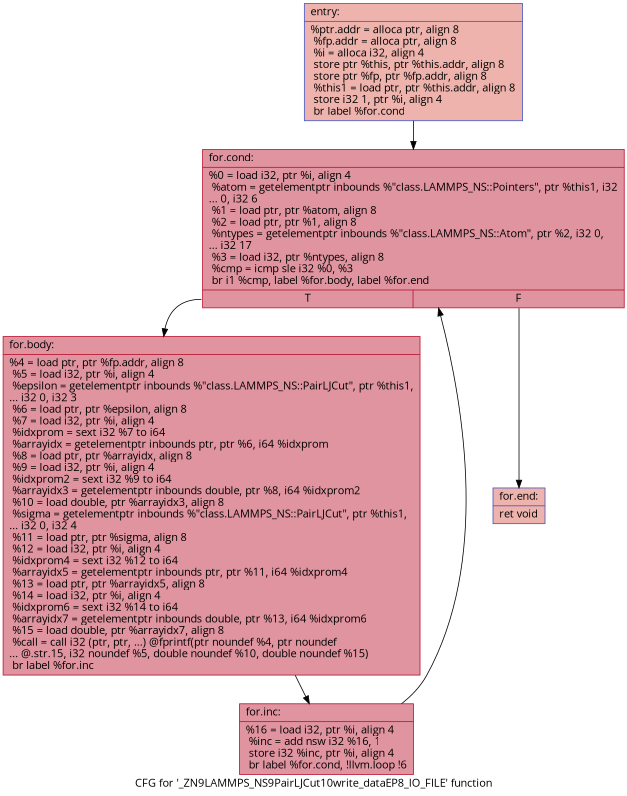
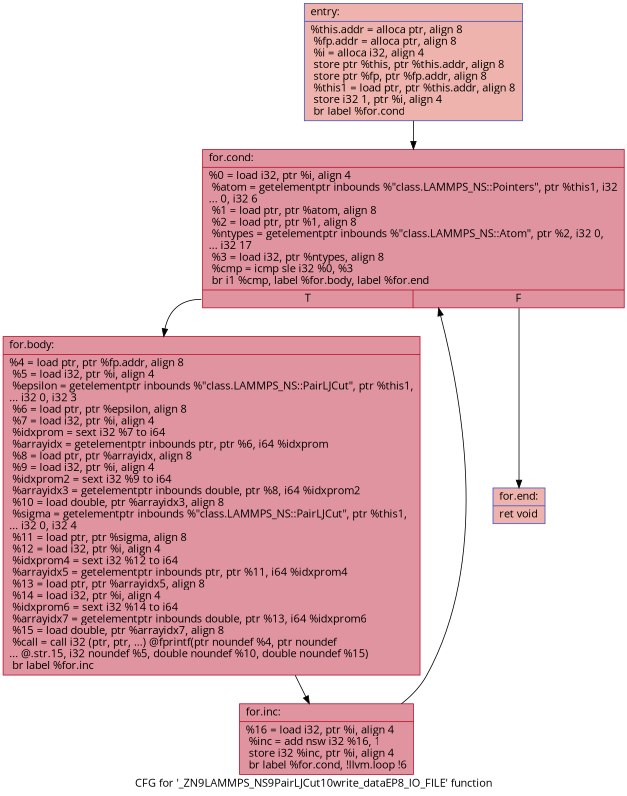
node "entry:": text "%ptr.addr = alloca ptr, align 8" -> "%this.addr = alloca ptr, align 8"
